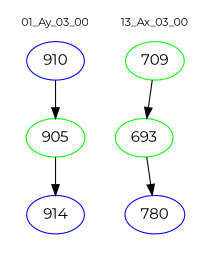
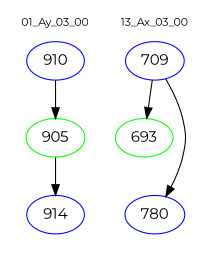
node "709": color green -> blue
edge "693" -> "780": now "709" -> "780"
